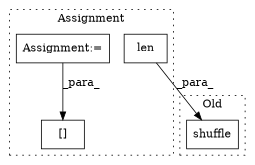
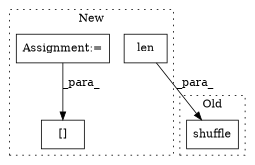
cluster "Assignment": label "Assignment" -> "New"
